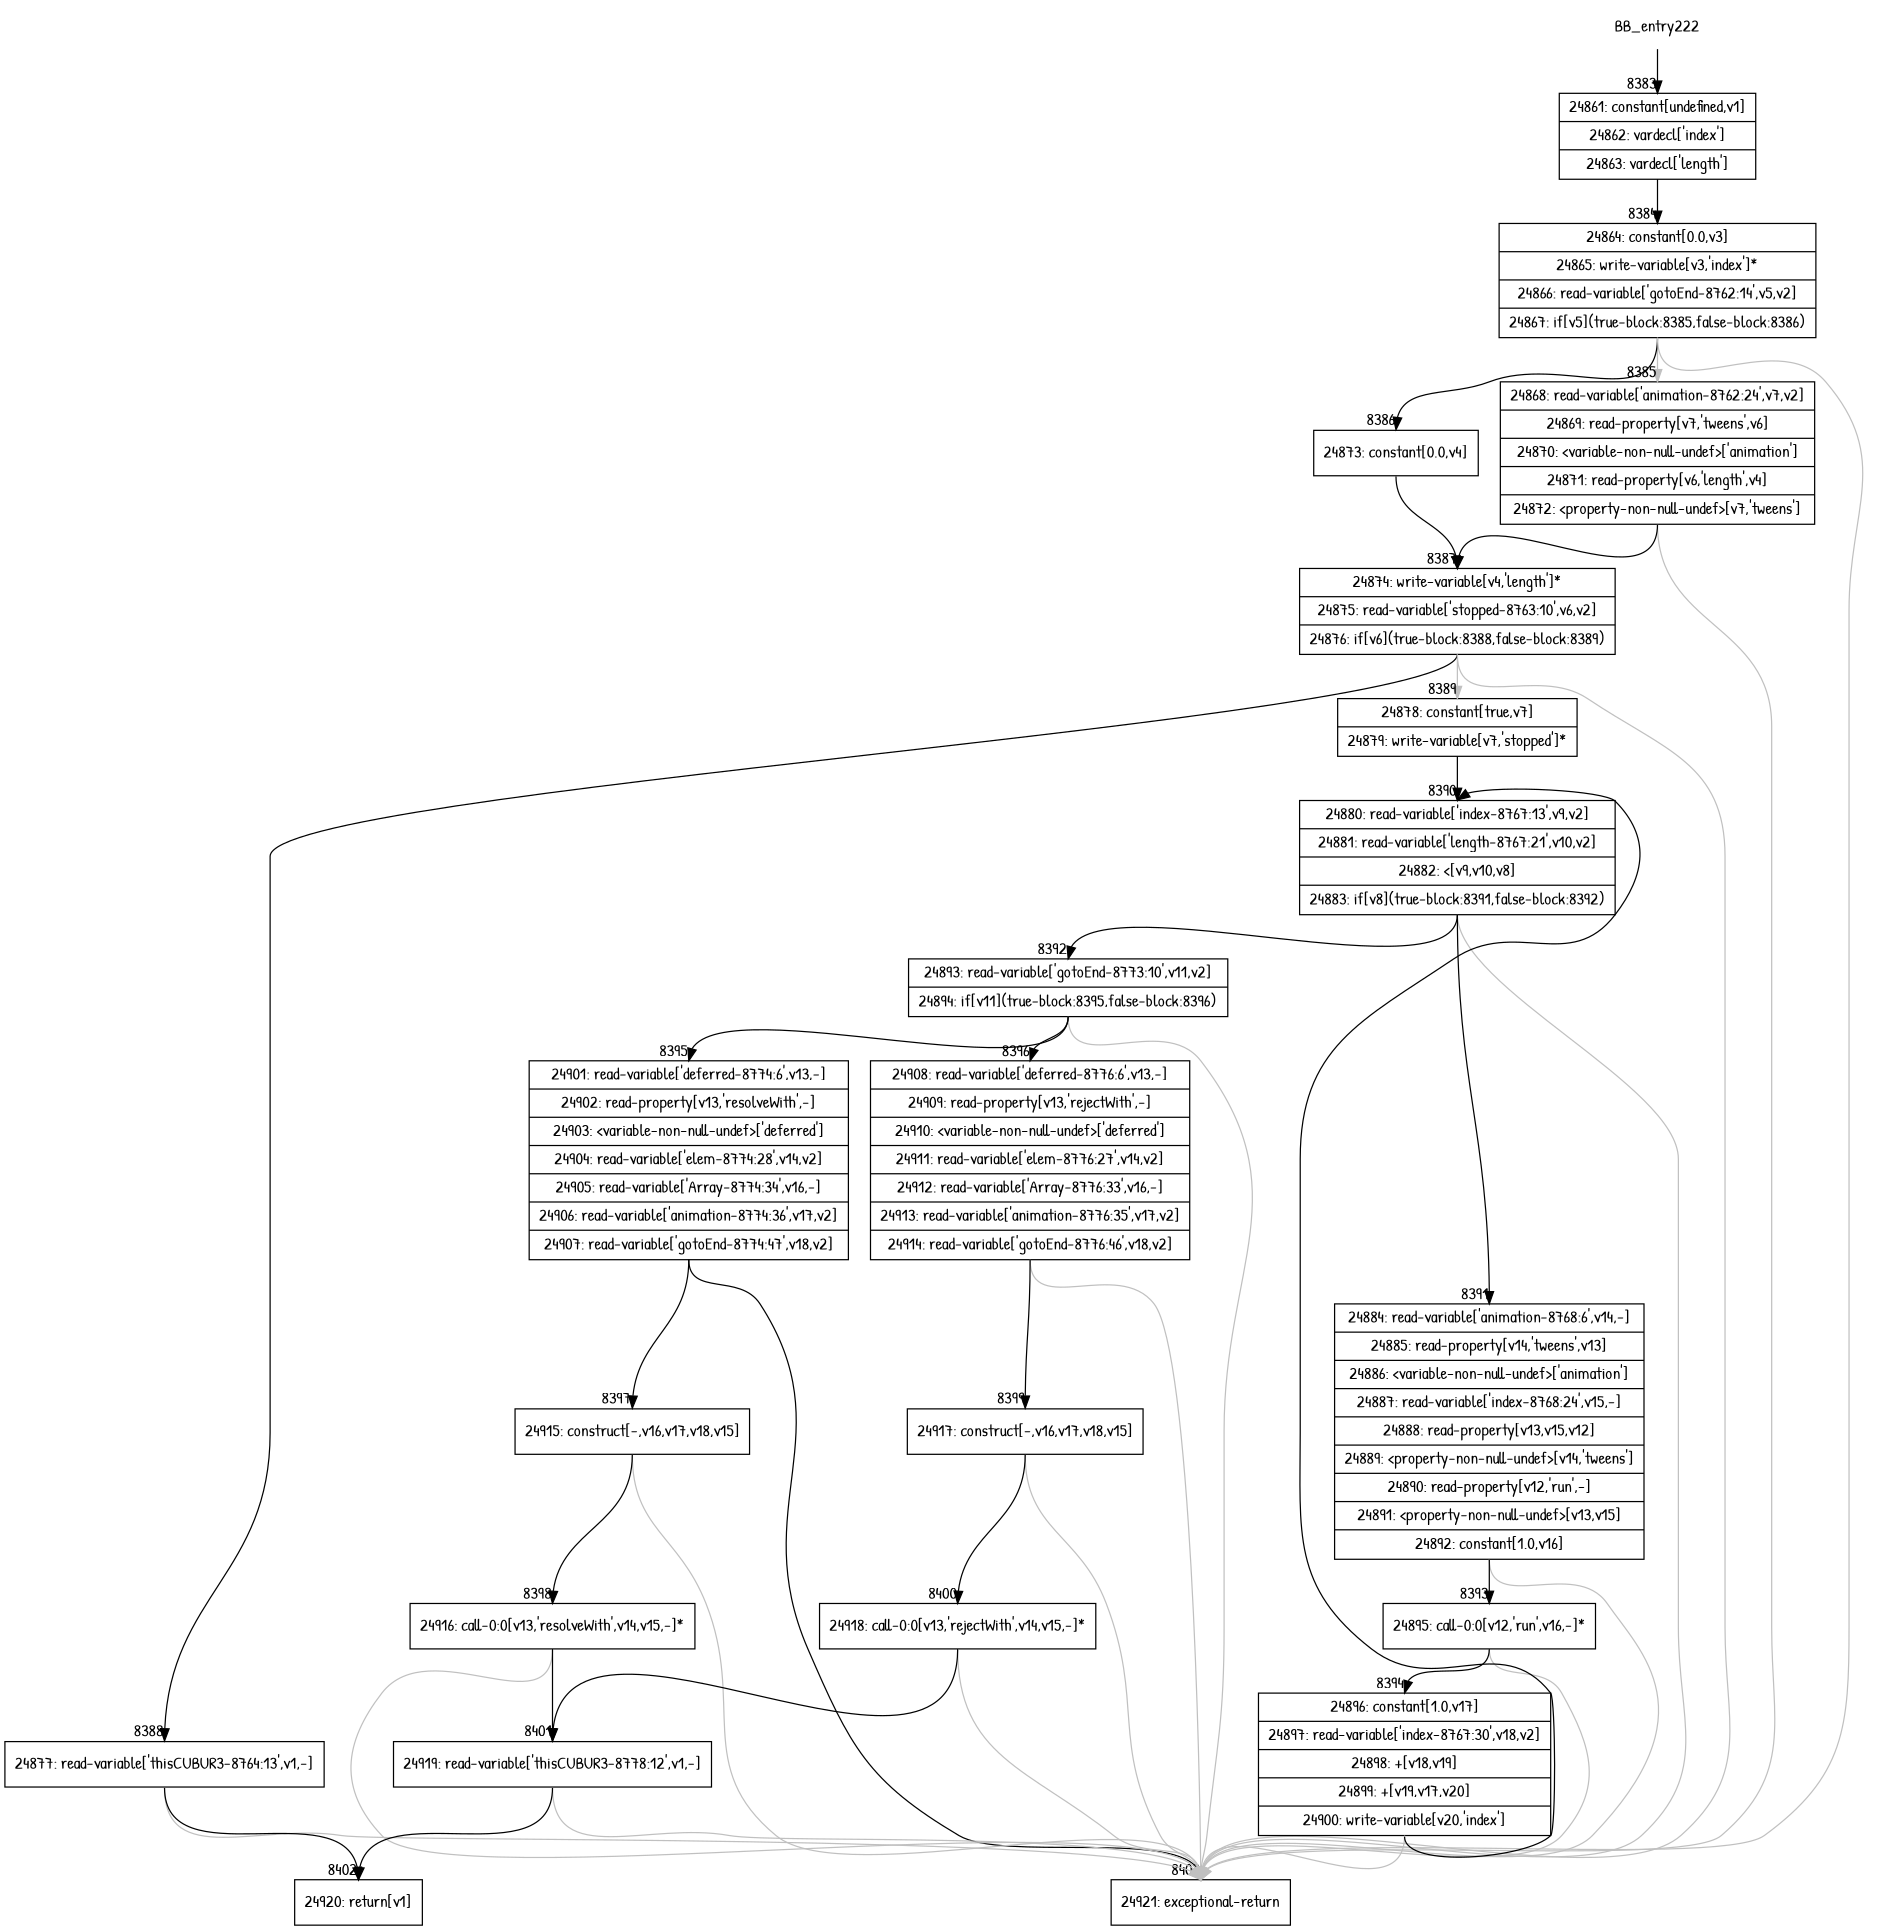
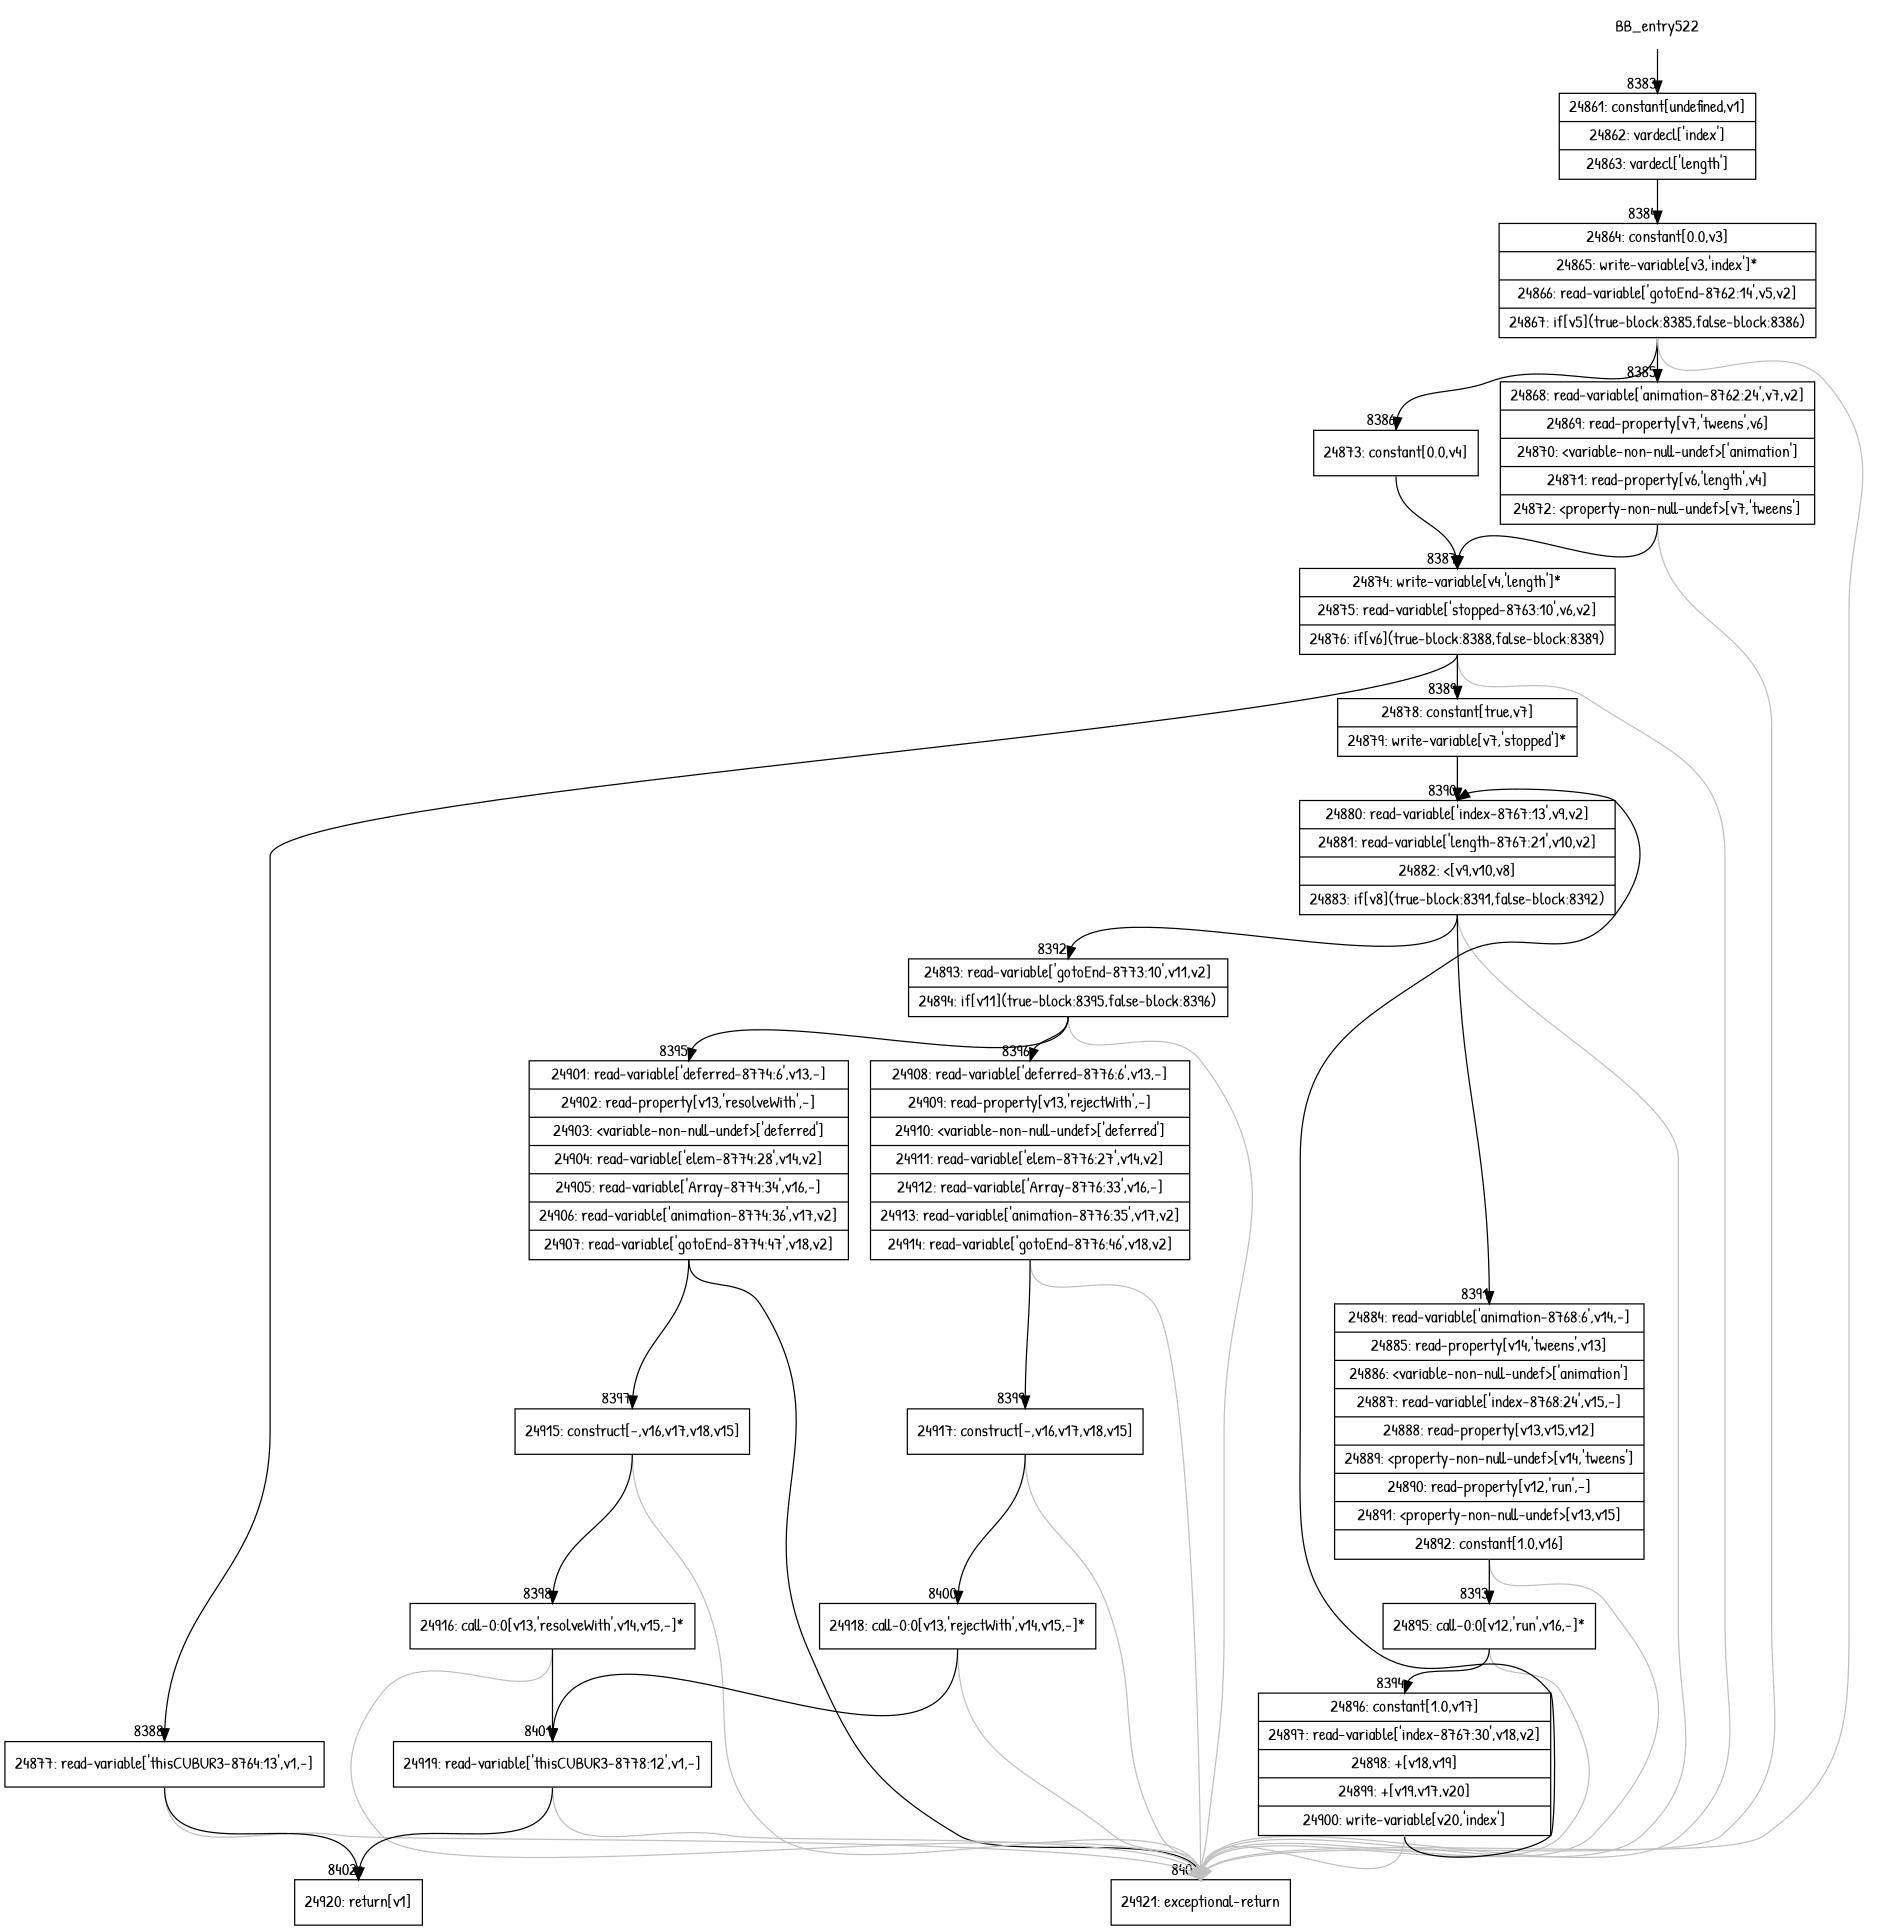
node "BB_entry222": label "BB_entry222" -> "BB_entry522"
edge "24864: constant[0.0,v3]" -> "24868: read-variable['animation-8762:24',v7,v2]": color gray -> black
edge "24874: write-variable[v4,'length']*" -> "24878: constant[true,v7]": color gray -> black
